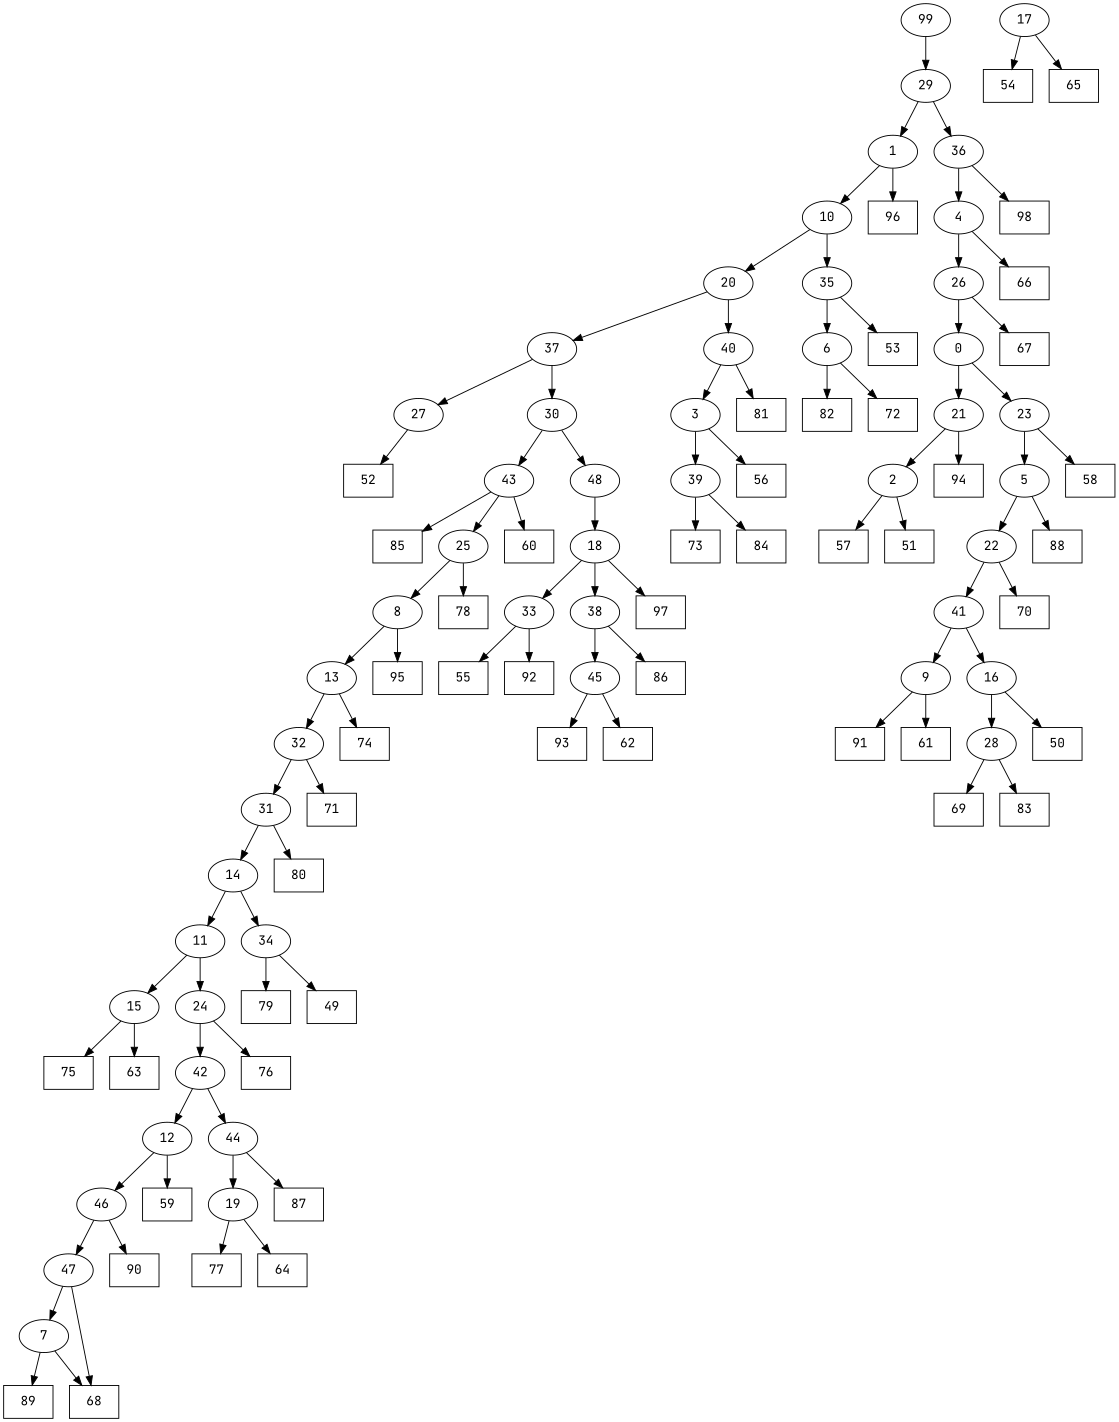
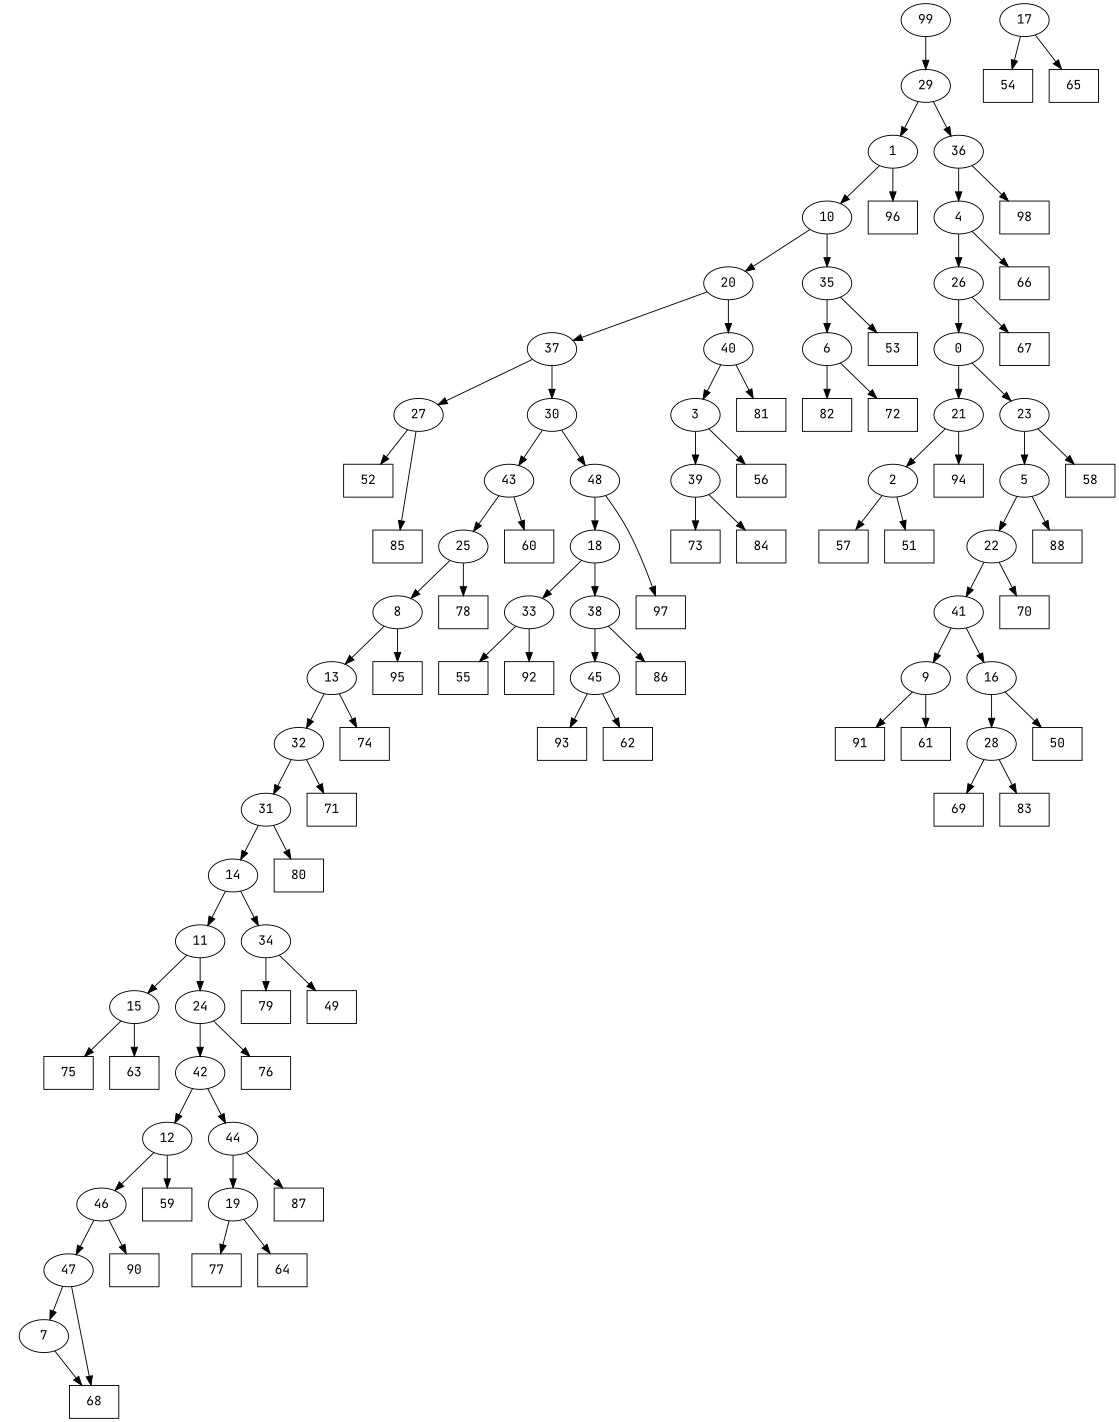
edge "43" -> "85": now "27" -> "85"
edge "18" -> "97": now "48" -> "97"
node "89": removed
